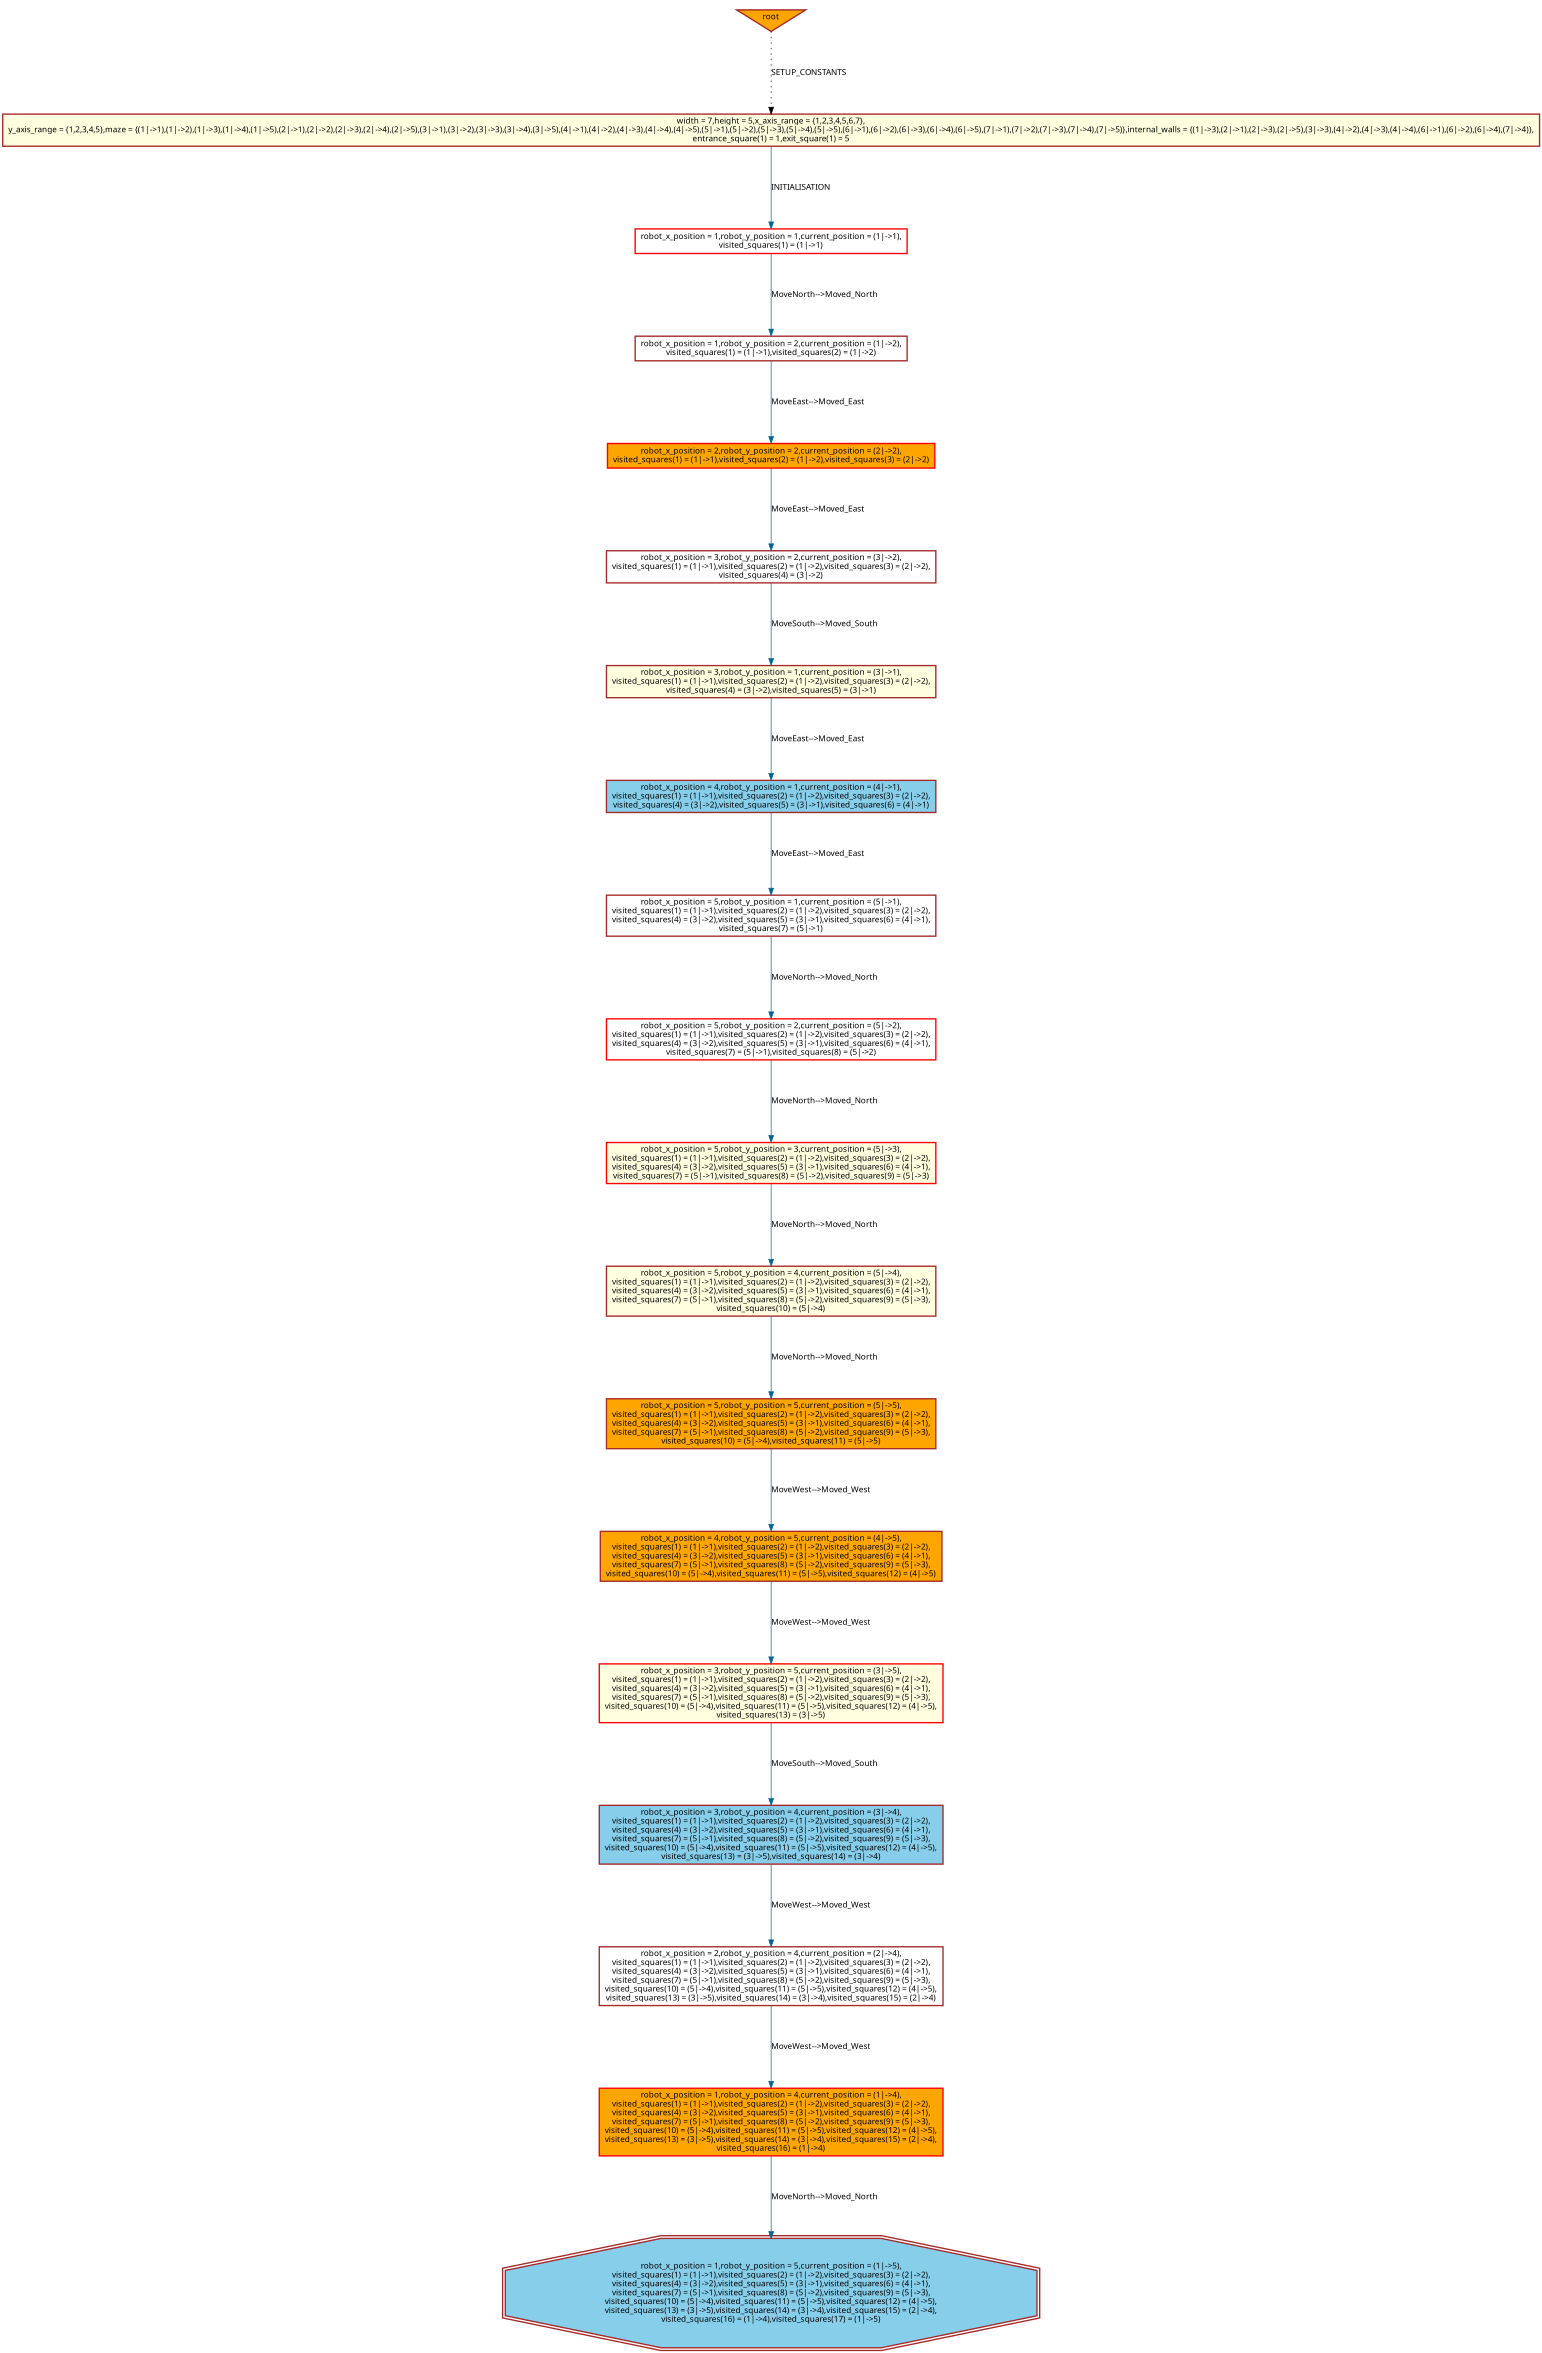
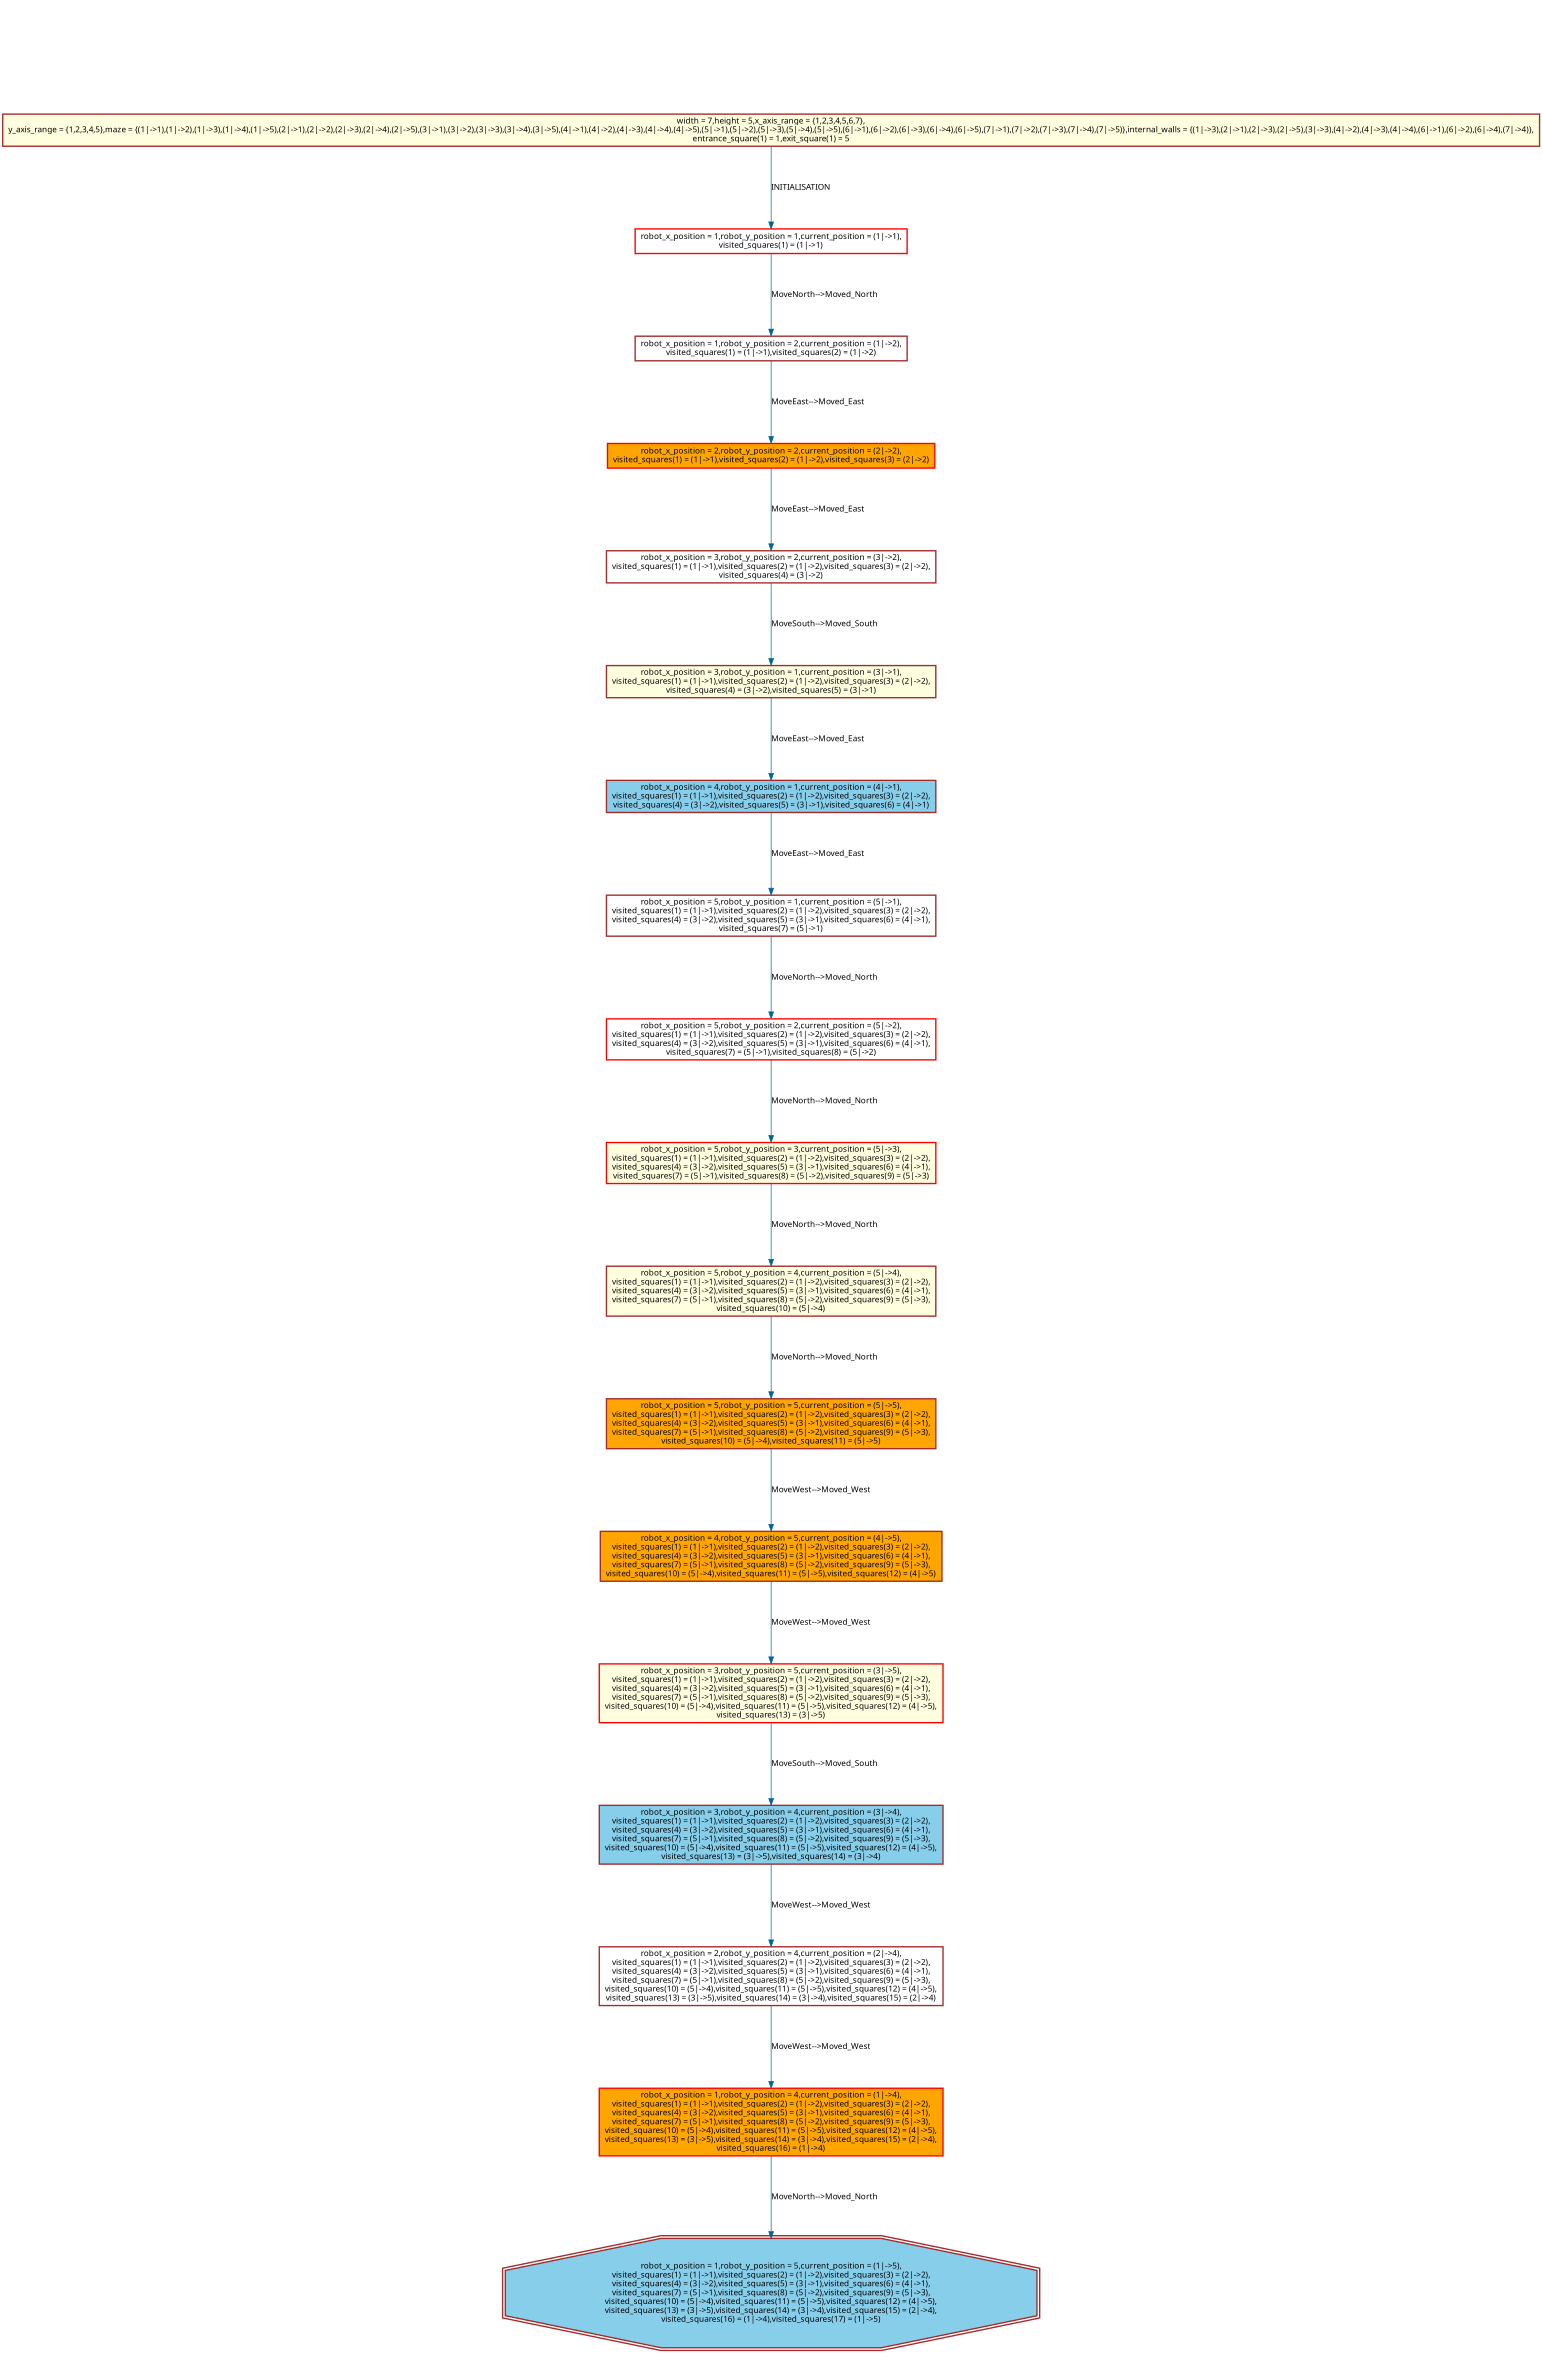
node "root": removed
